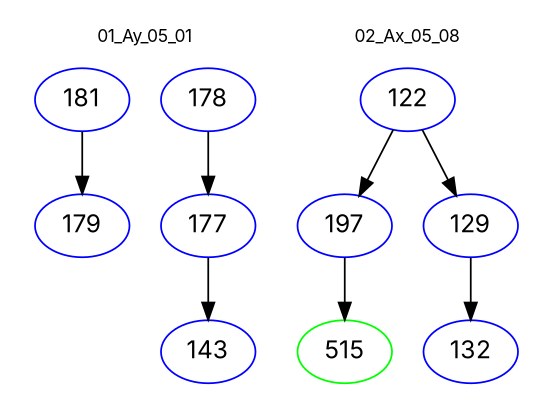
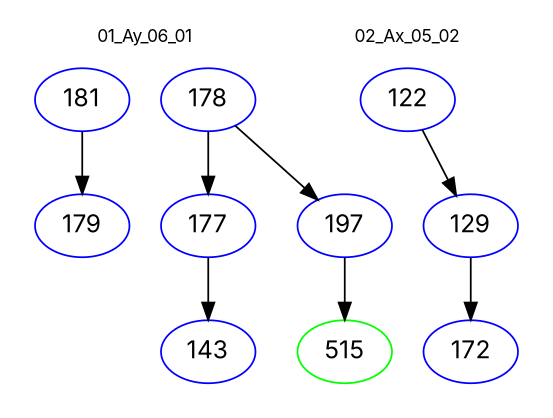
cluster "01_Ay_05_01": label "01_Ay_05_01" -> "01_Ay_06_01"
cluster "02_Ax_05_08": label "02_Ax_05_08" -> "02_Ax_05_02"
edge "122" -> "197": now "178" -> "197"
node "132": label "132" -> "172"
